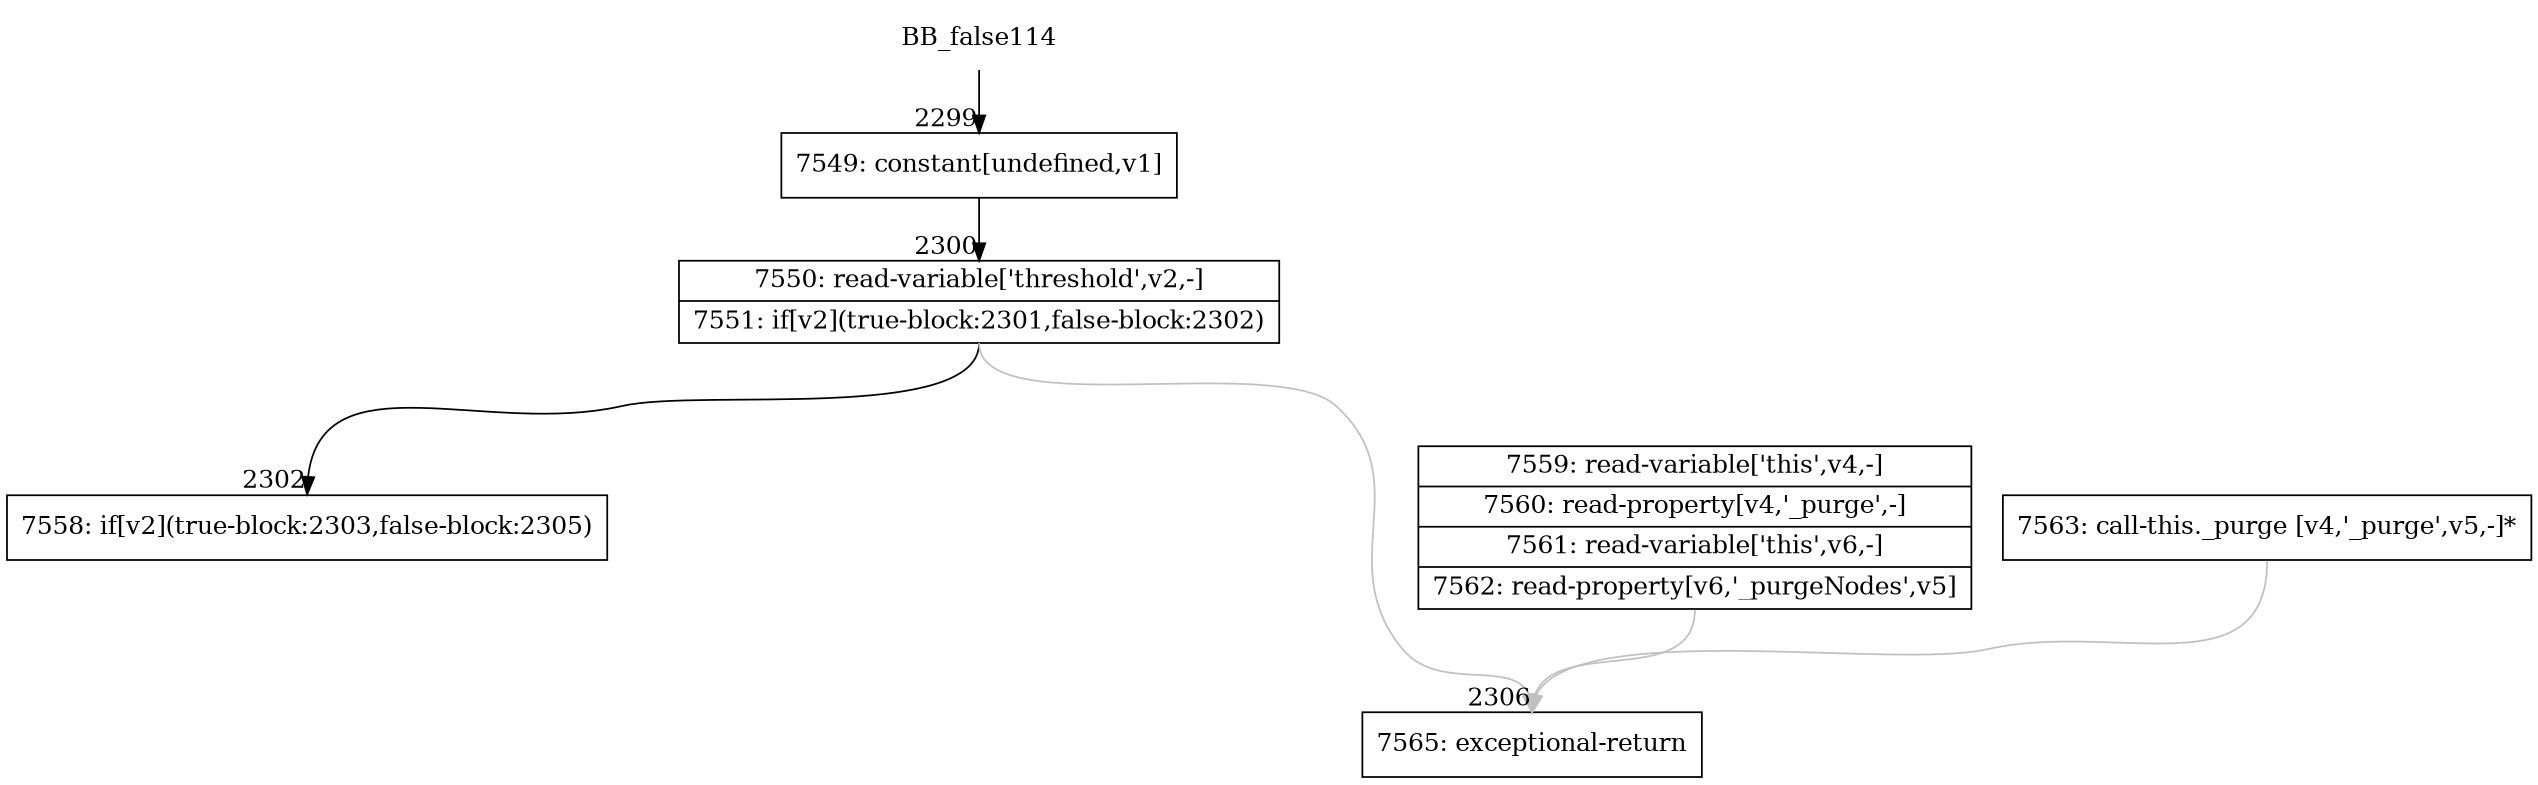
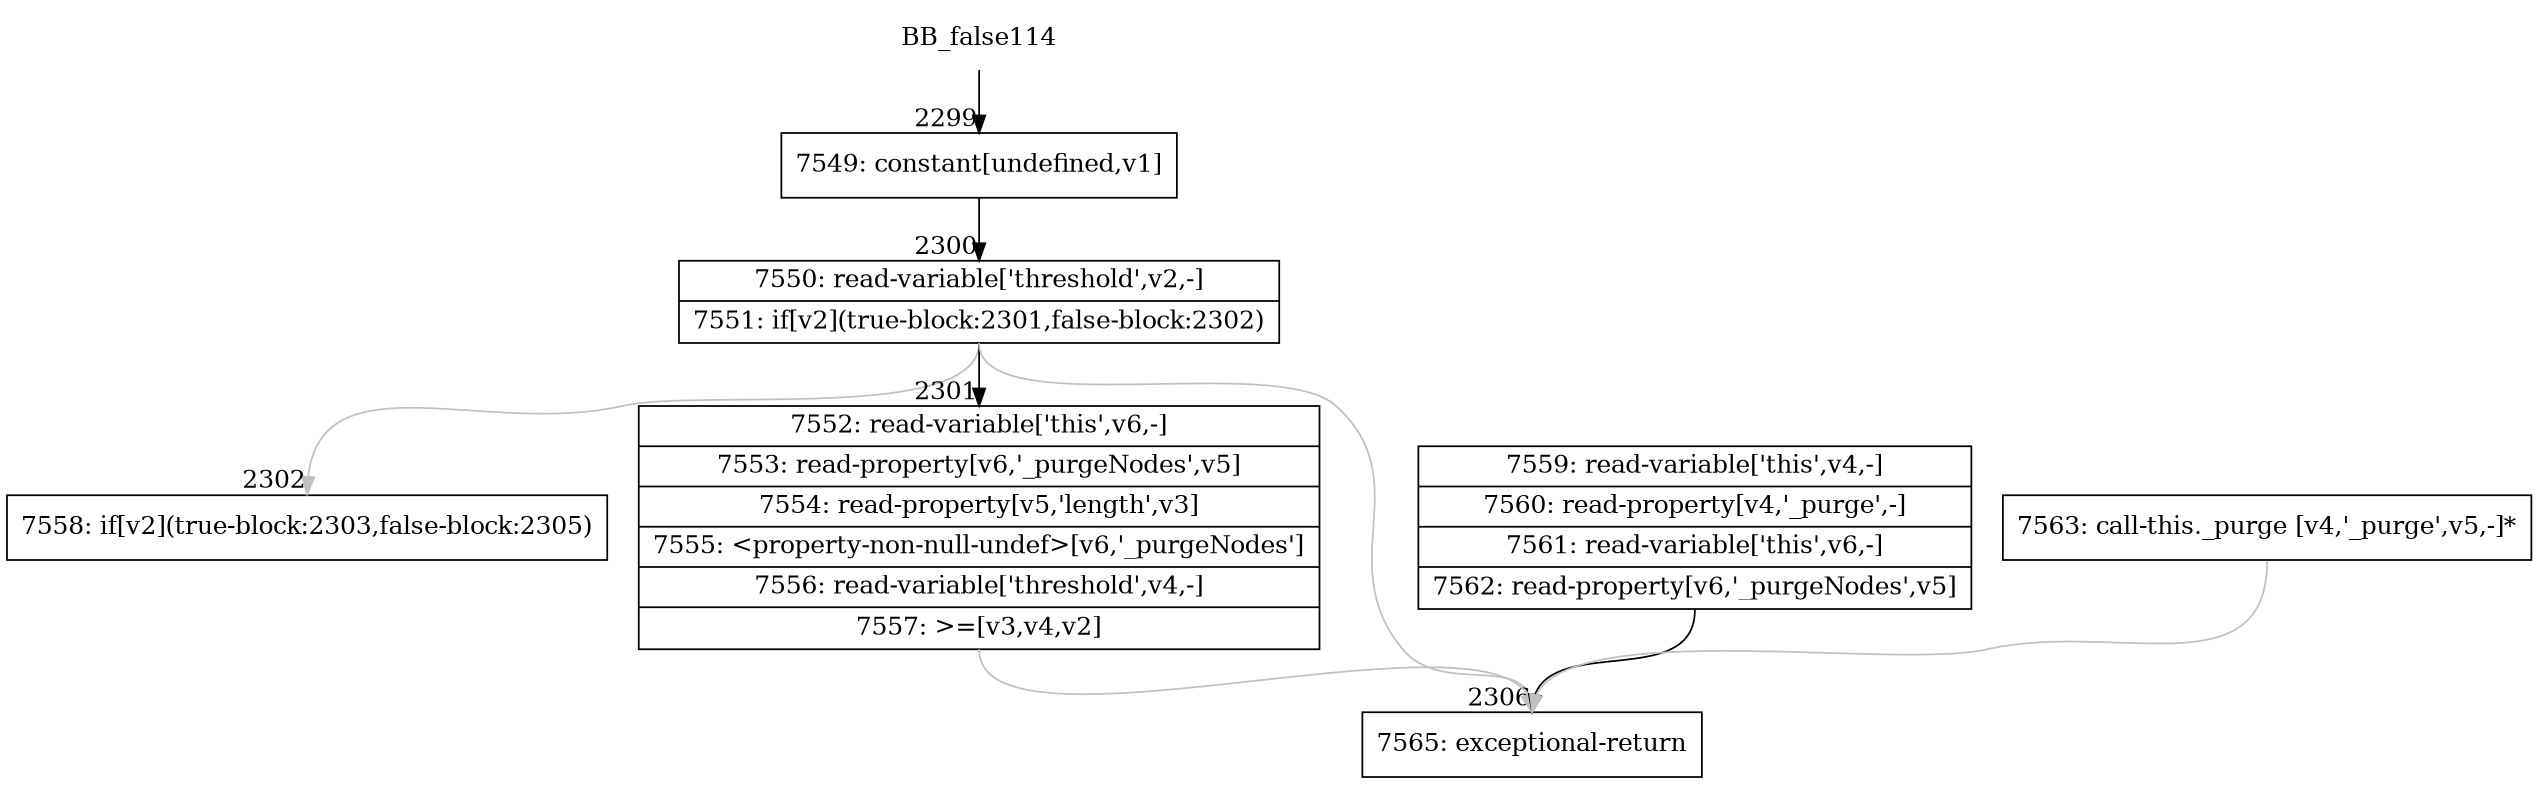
edge "7550: read-variable['threshold',v2,-]" -> "7558: if[v2](true-block:2303,false-block:2305)": color black -> gray
node "7552: read-variable['this',v6,-]": added
edge "7559: read-variable['this',v4,-]" -> "7565: exceptional-return": color gray -> black
